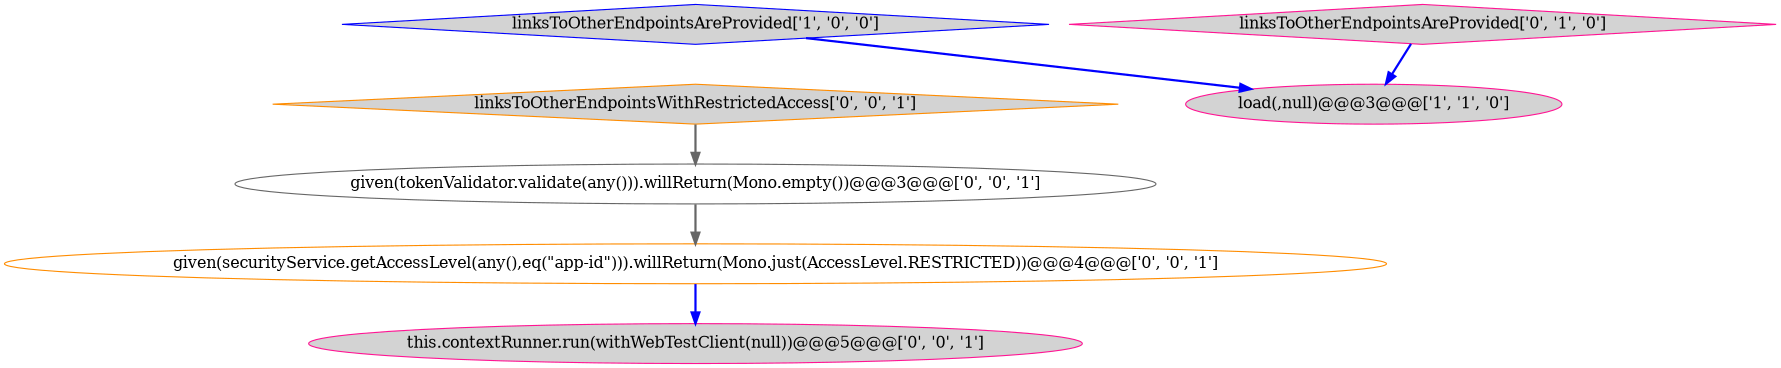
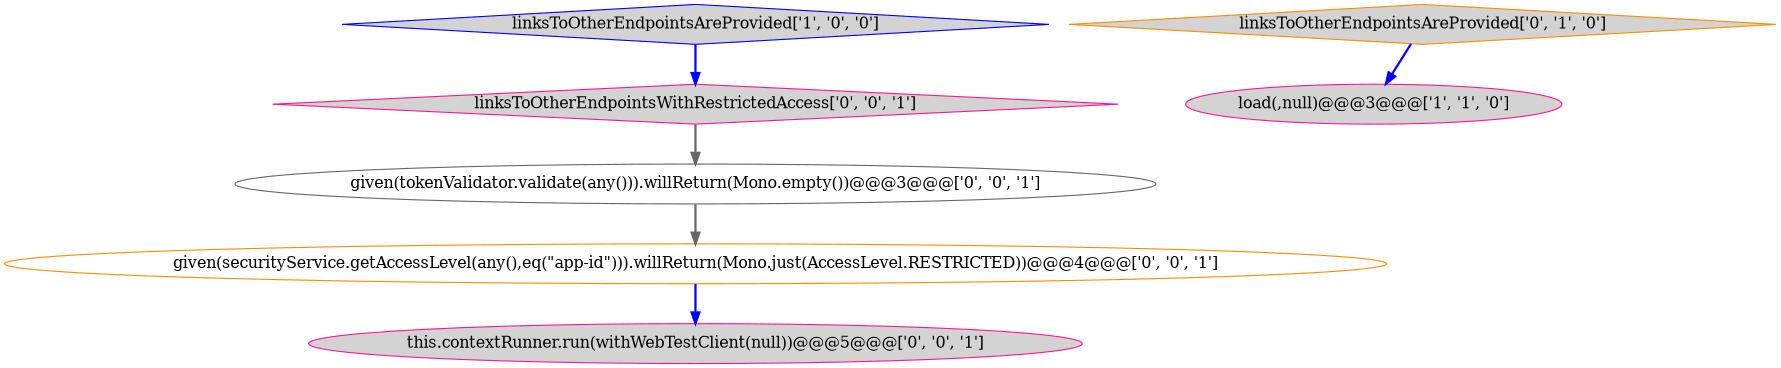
node "linksToOtherEndpointsAreProvided['0', '1', '0']": color deeppink -> darkorange
edge "linksToOtherEndpointsAreProvided['1', '0', '0']" -> "load(,null)@@@3@@@['1', '1', '0']": now "linksToOtherEndpointsAreProvided['1', '0', '0']" -> "linksToOtherEndpointsWithRestrictedAccess['0', '0', '1']"
node "linksToOtherEndpointsWithRestrictedAccess['0', '0', '1']": color darkorange -> deeppink
